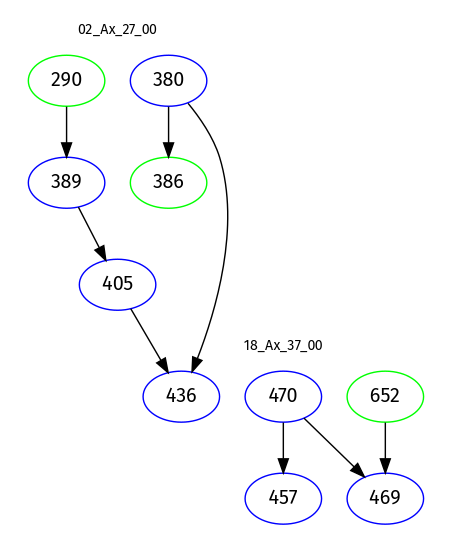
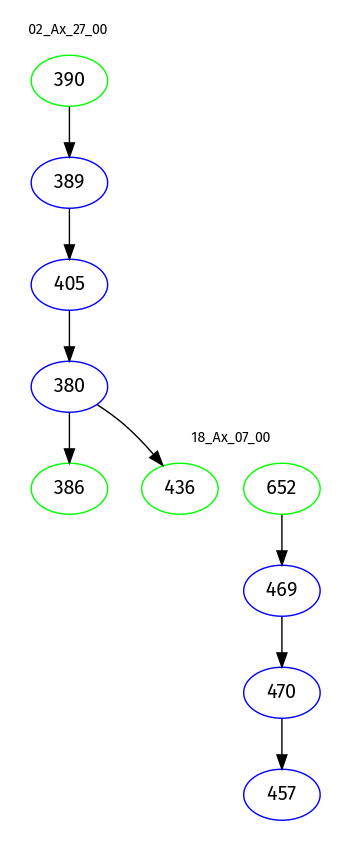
node "290": label "290" -> "390"
edge "405" -> "436": now "405" -> "380"
cluster "18_Ax_37_00": label "18_Ax_37_00" -> "18_Ax_07_00"
node "436": color blue -> green
edge "470" -> "469": reversed
